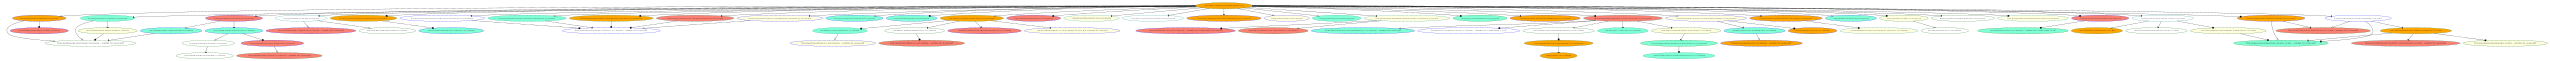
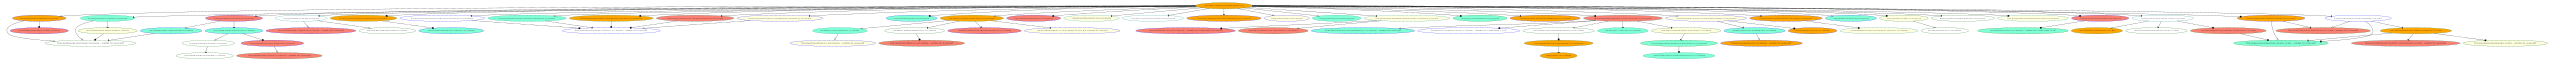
node "org.controlsfx:controlsfx:jar:11.1.2:compile": removed
edge "org.fxmisc.richtext:richtextfx:jar:0.10.9:compile" -> "org.fxmisc.undo:undofx:jar:2.1.1:compile": arrowhead box -> onormal
node "org.junit.platform:junit-platform-commons:jar:1.10.0:test": fillcolor lightyellow -> salmon
